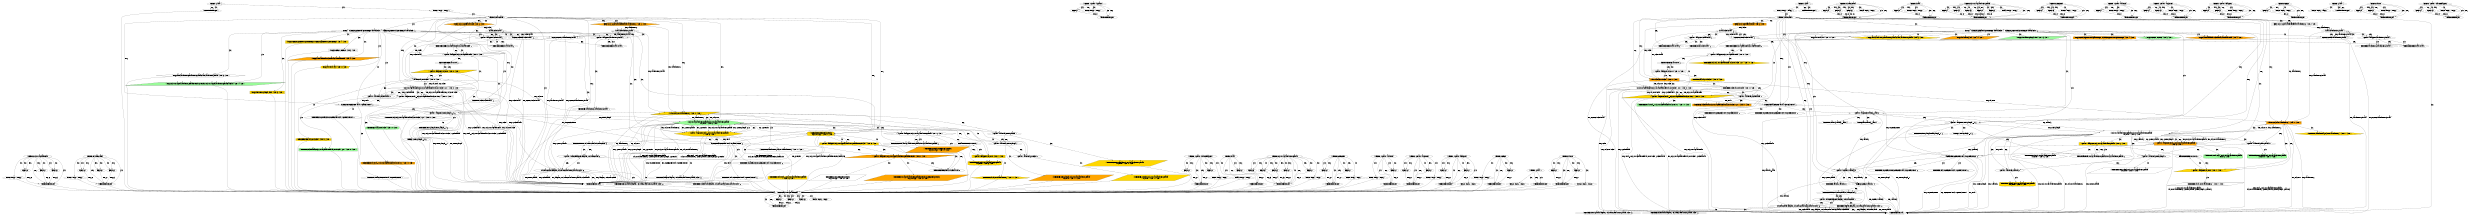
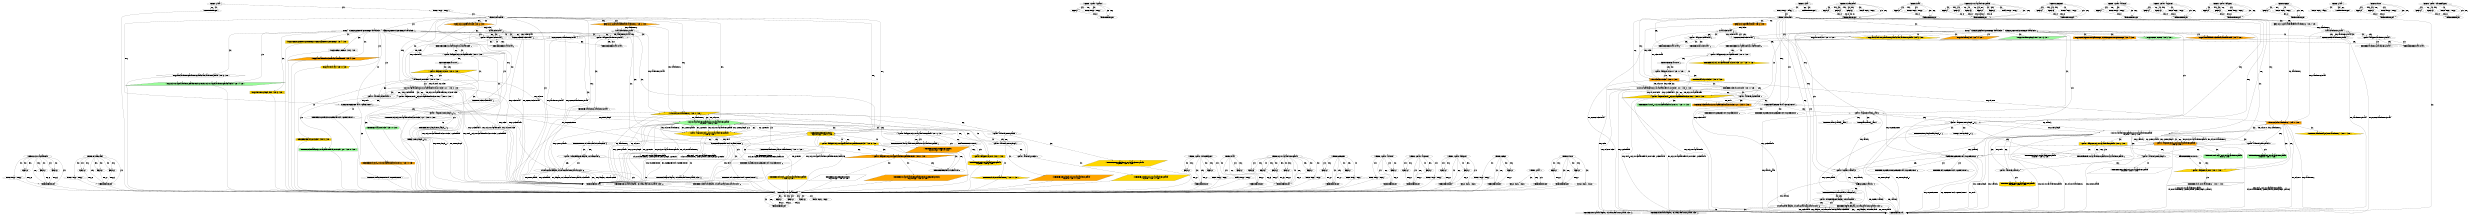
edge "(DCHECK,DCHECK(!read_only))" -> "(<operator>.logicalNot,!read_only)": removed, label "AST:"
node "(IDENTIFIER,read_only,!read_only)": removed
